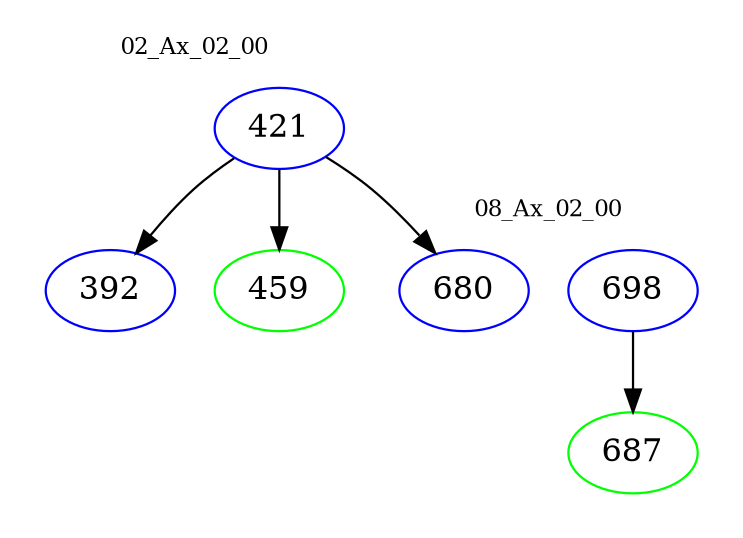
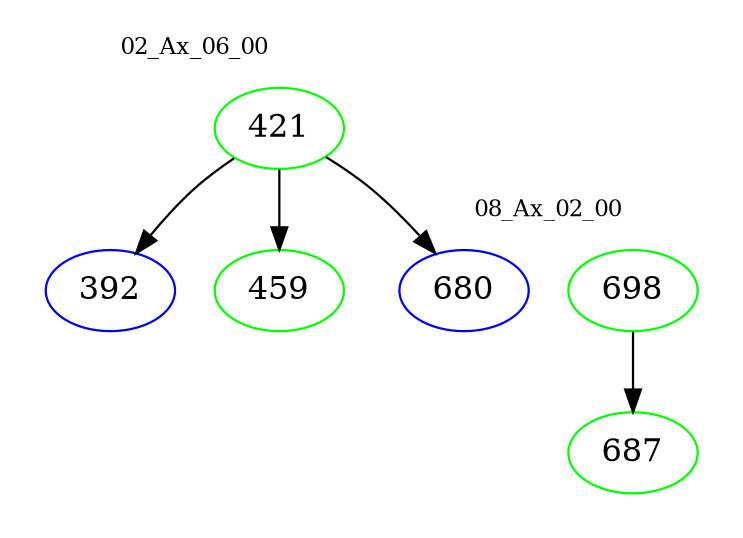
cluster "02_Ax_02_00": label "02_Ax_02_00" -> "02_Ax_06_00"
node "421": color blue -> green
node "698": color blue -> green
